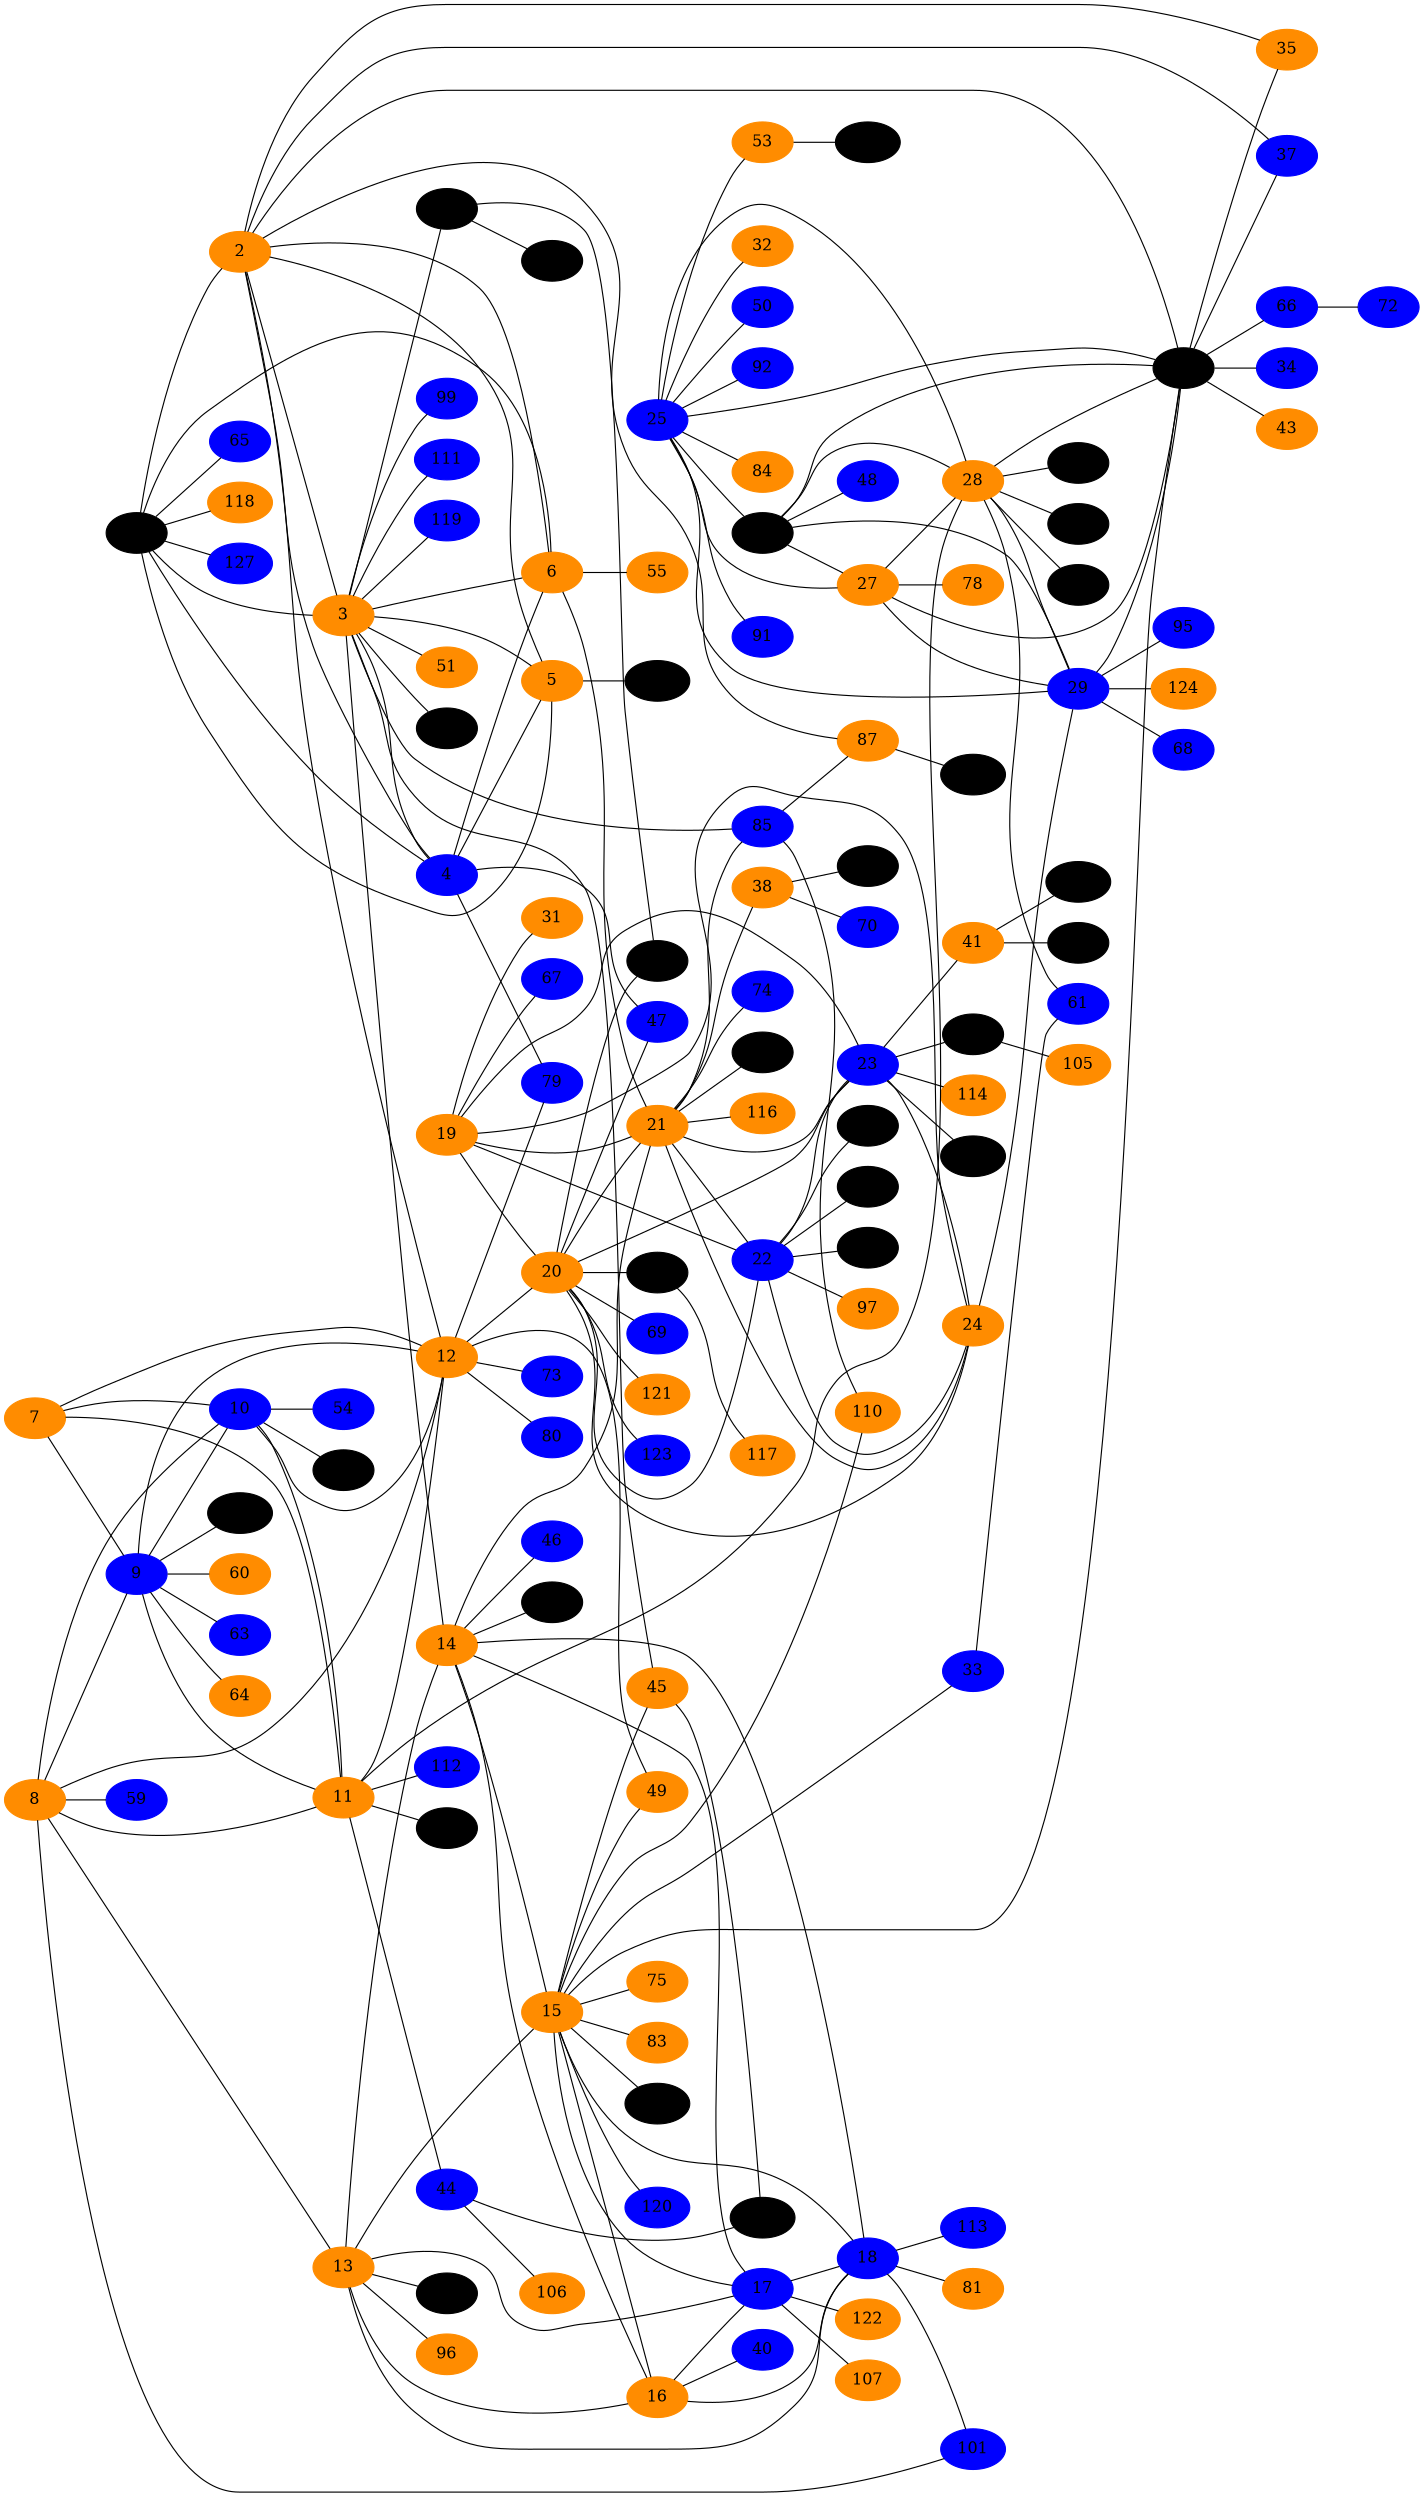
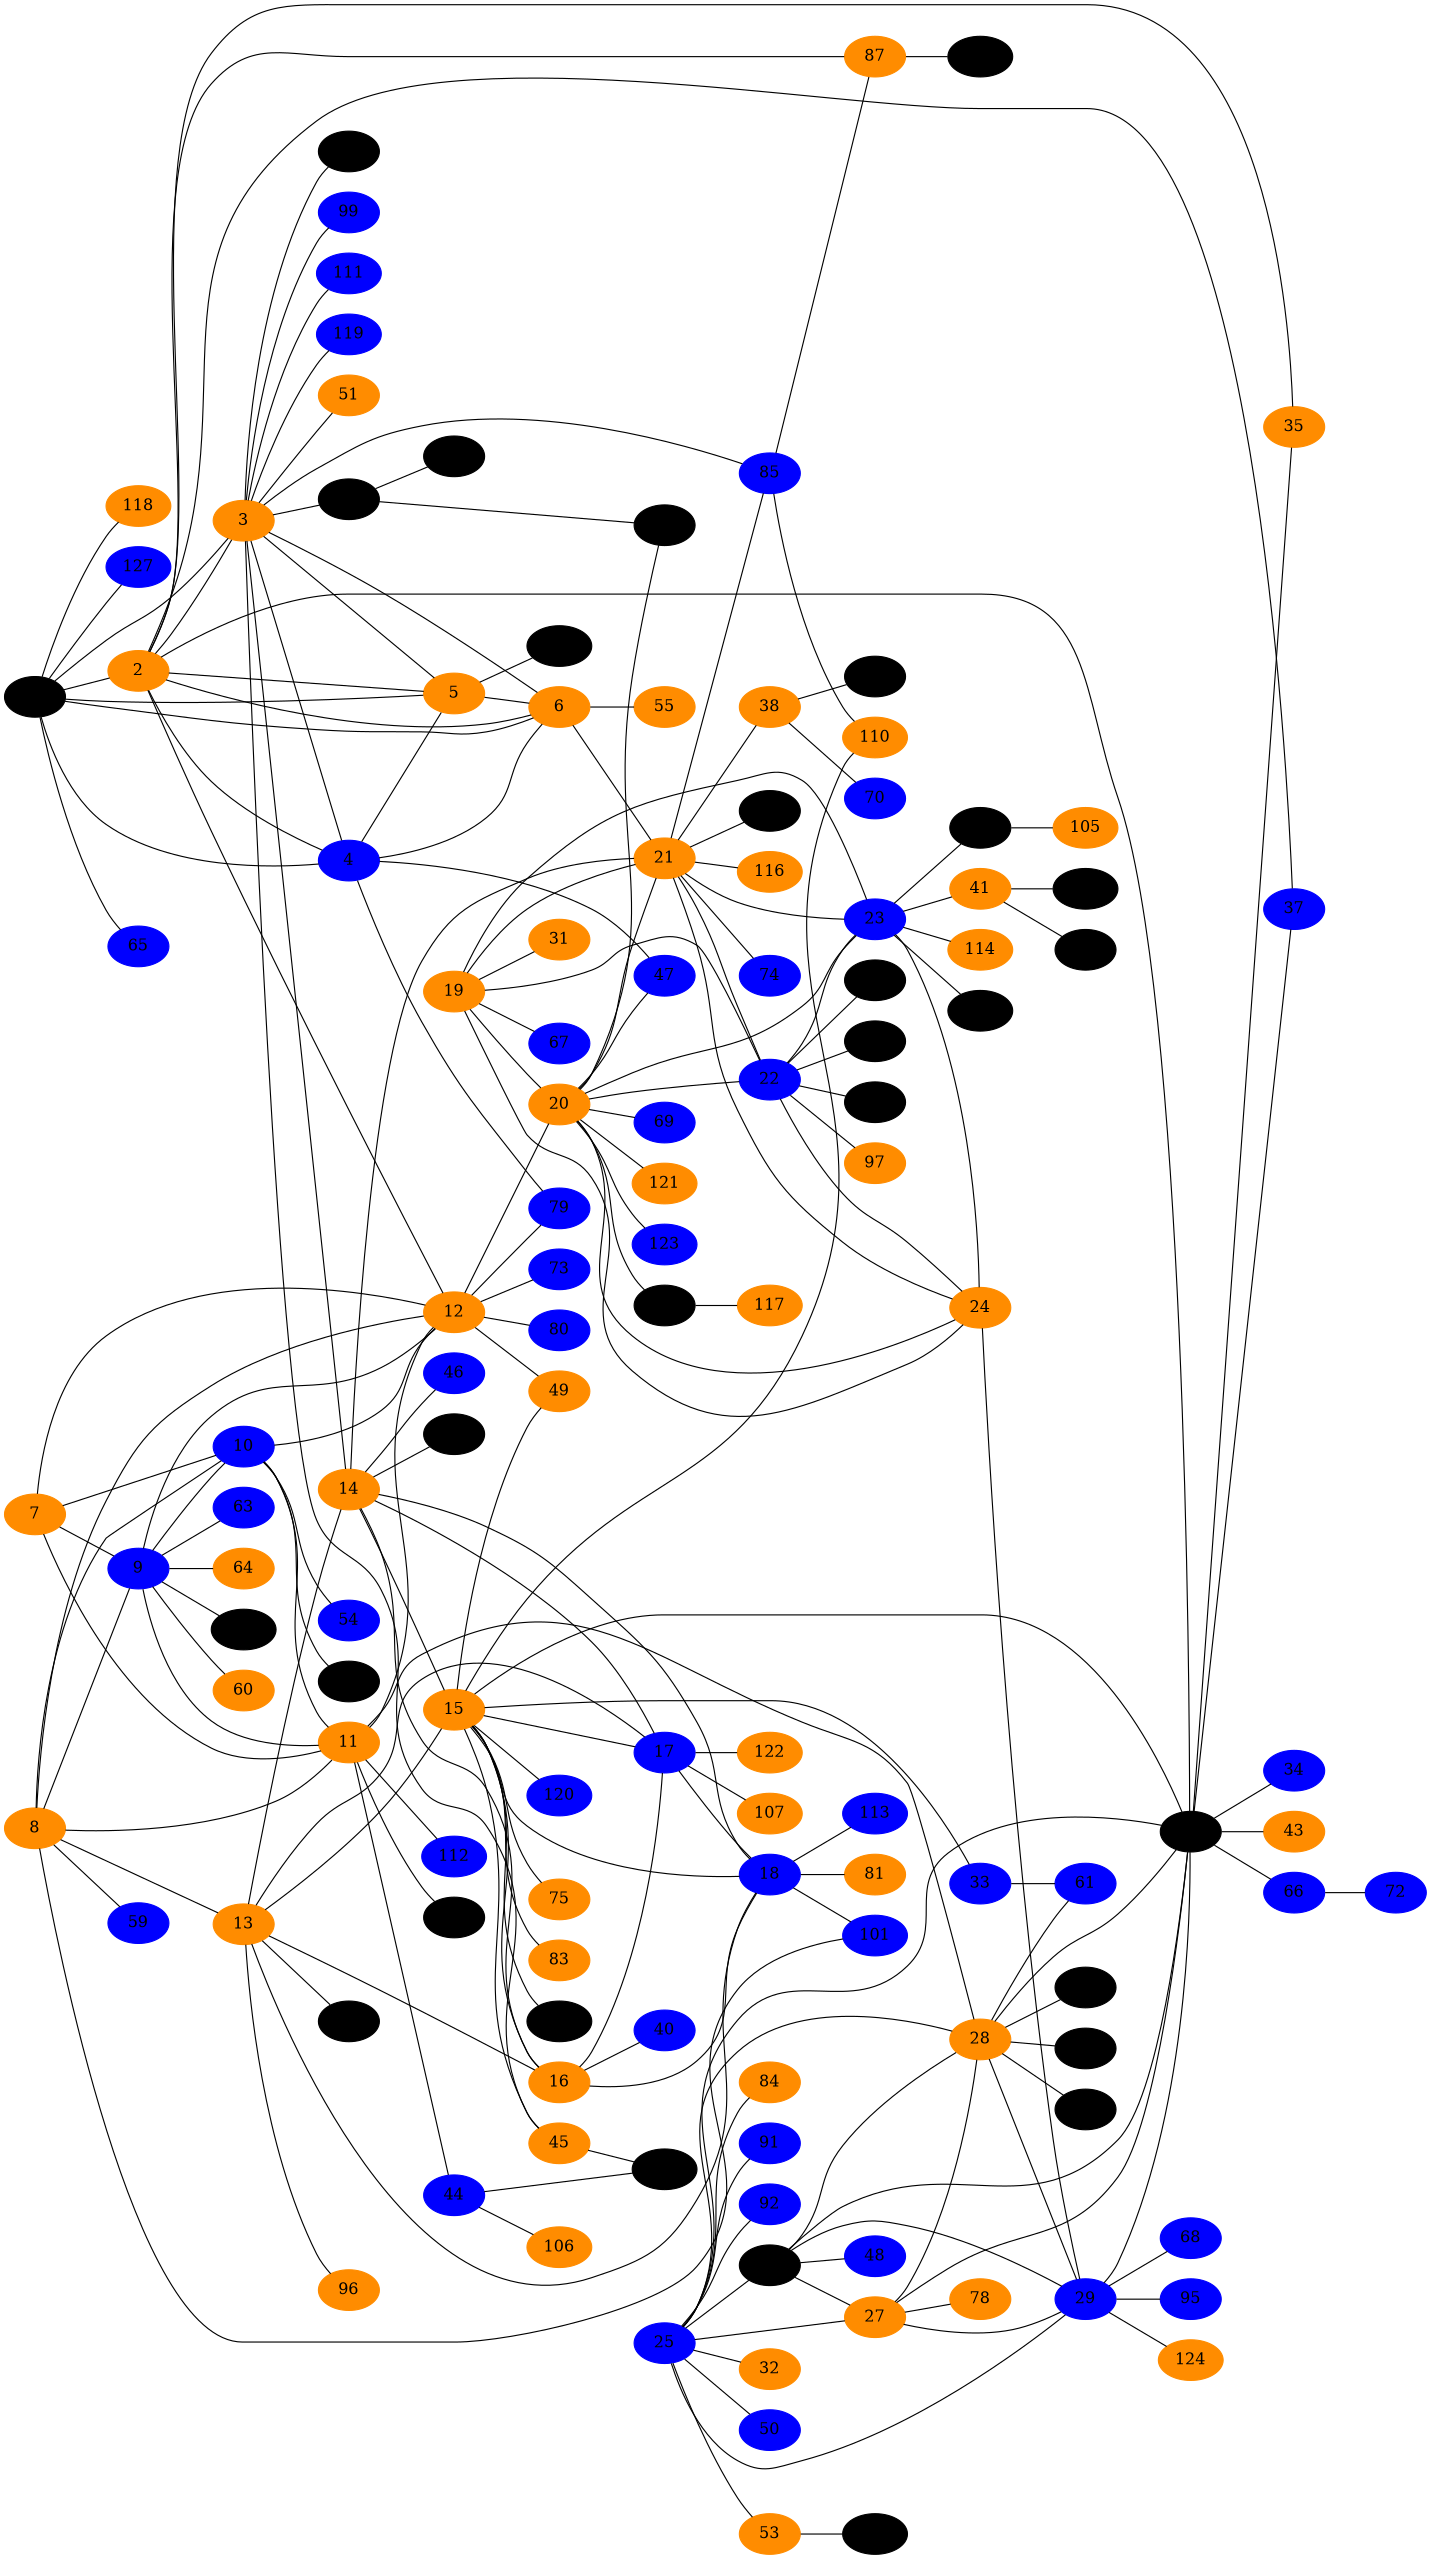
edge "5" -- "6": added
